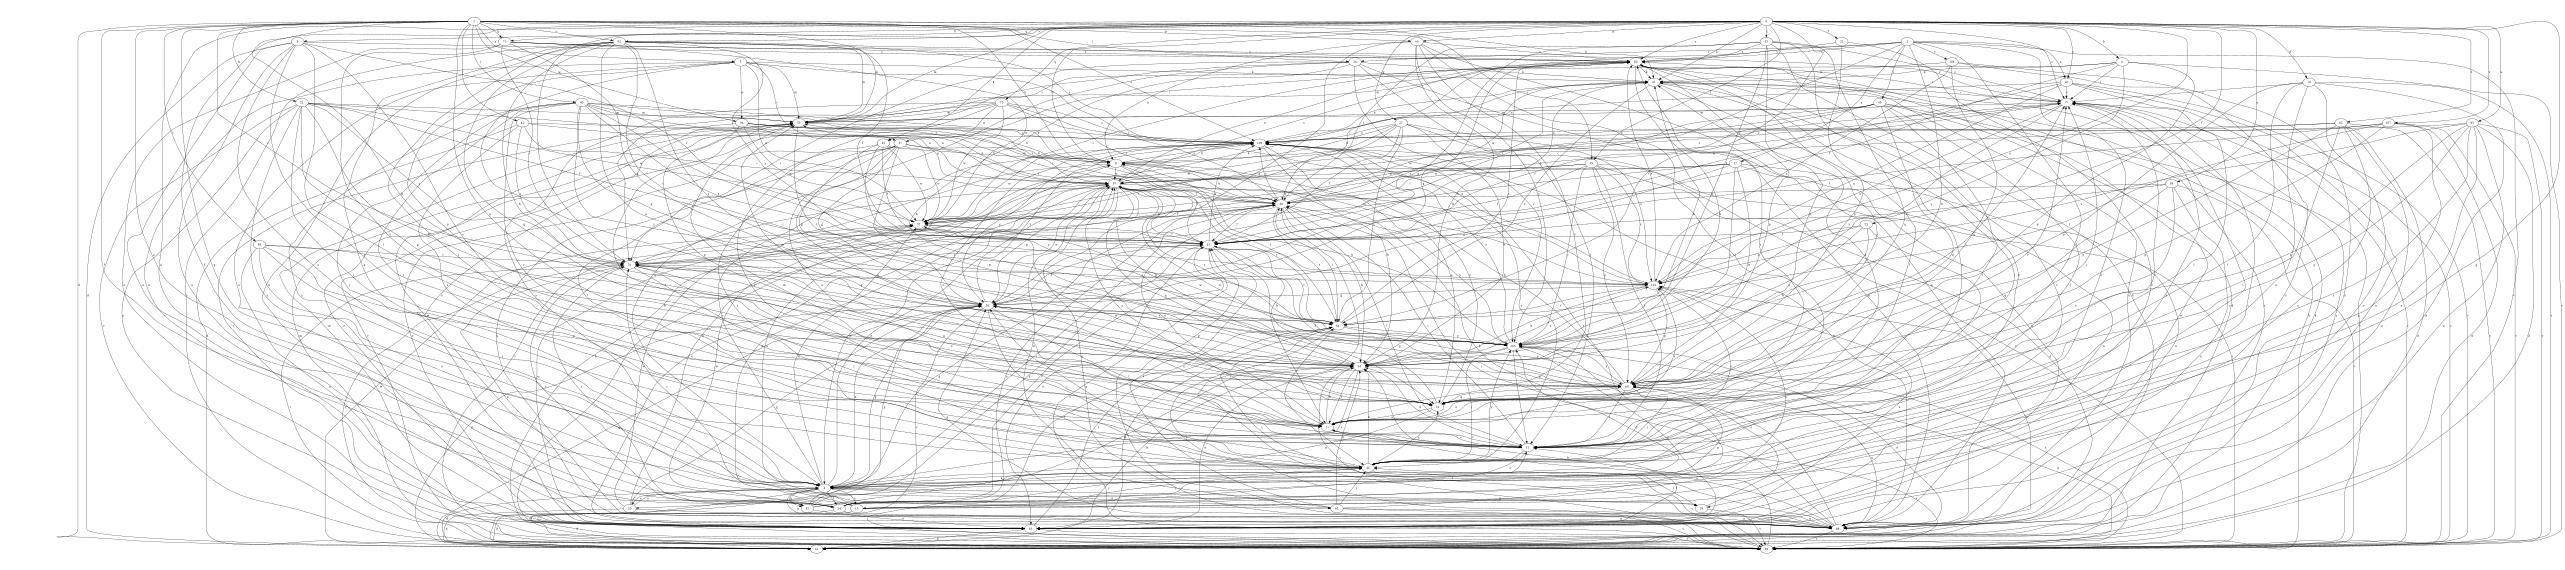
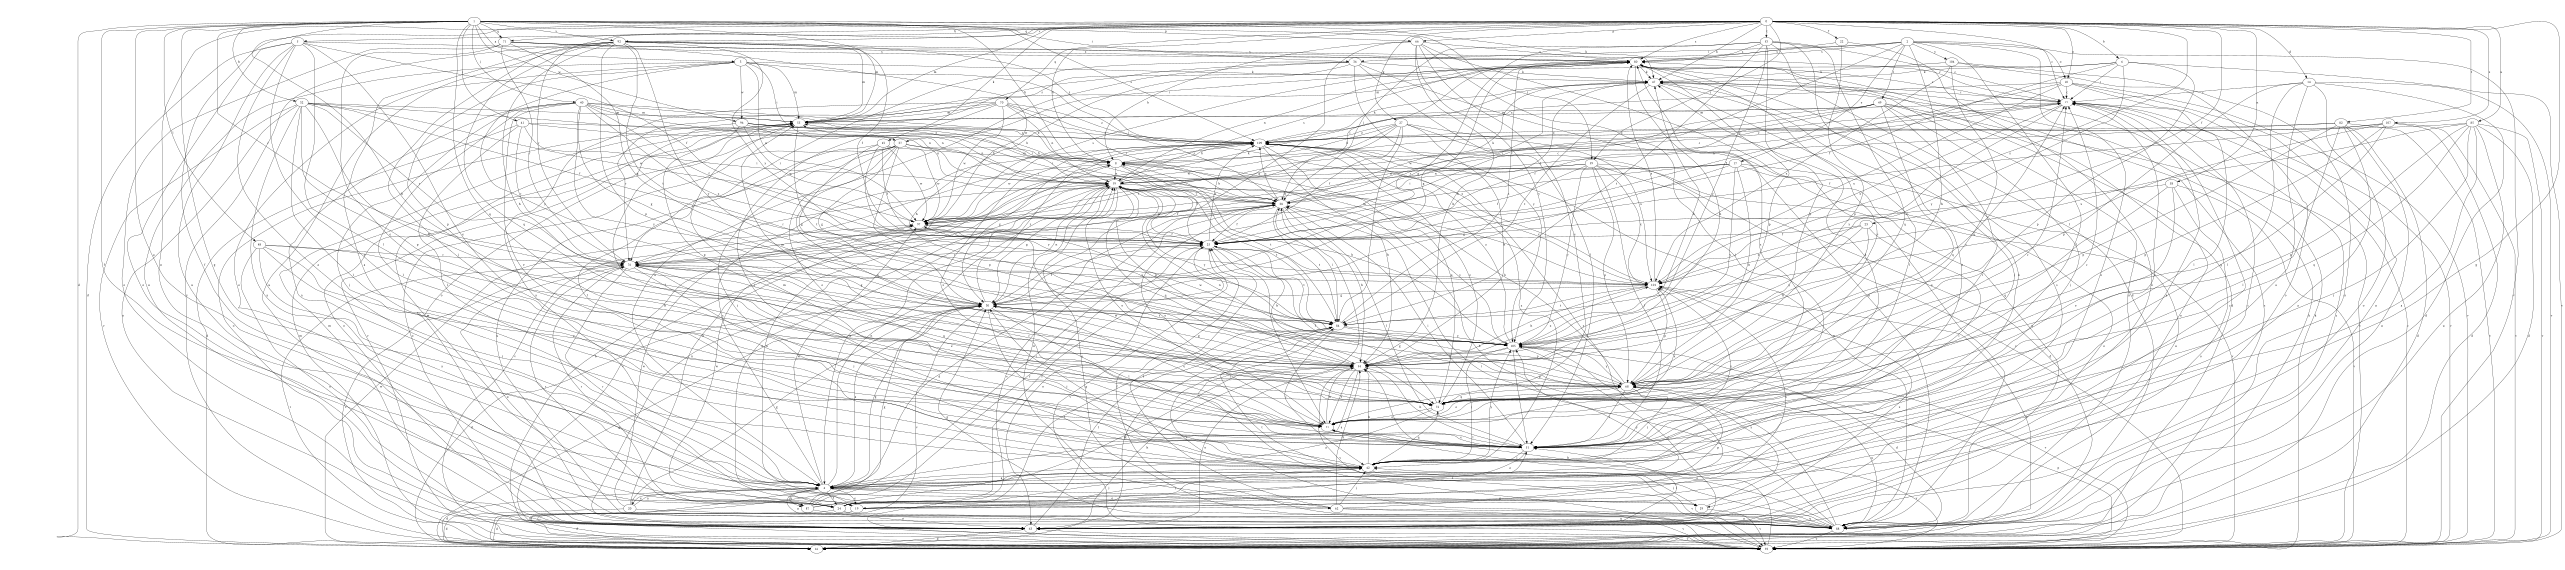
edge "70" -> "43": now "70" -> "59"
edge "0" -> "84": now "83" -> "84"
edge "58" -> "38": removed, label "i"
edge "19" -> "76": reversed
edge "63" -> "97": removed, label "w"
edge "107" -> "20": now "107" -> "72"
